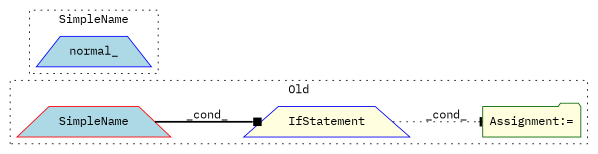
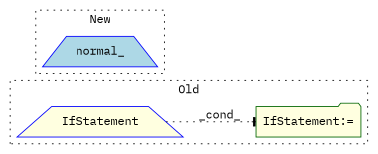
cluster "SimpleName": label "SimpleName" -> "New"
node "SimpleName": removed
node "Assignment:=": label "Assignment:=" -> "IfStatement:="
